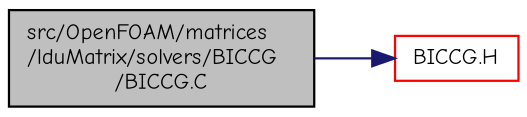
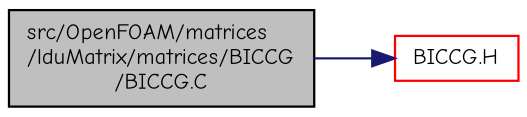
node "src/OpenFOAM/matrices /lduMatrix/solvers/BICCG /BICCG.C": label "src/OpenFOAM/matrices /lduMatrix/solvers/BICCG /BICCG.C" -> "src/OpenFOAM/matrices /lduMatrix/matrices/BICCG /BICCG.C"
